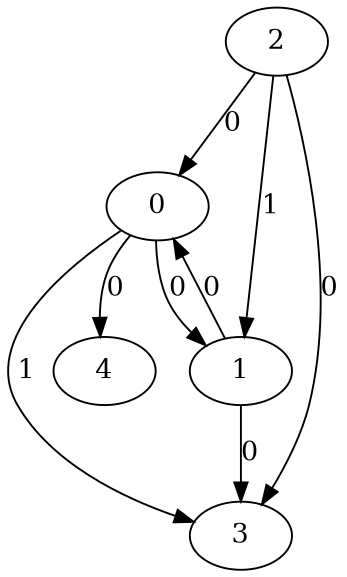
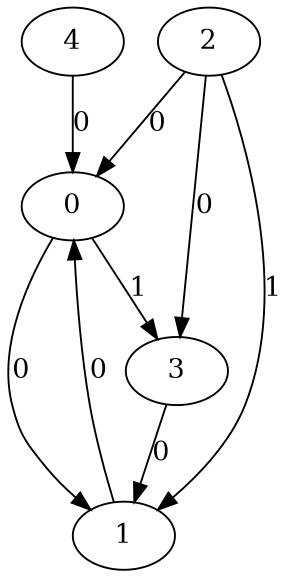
edge "0" -> "4": reversed
edge "1" -> "3": reversed
